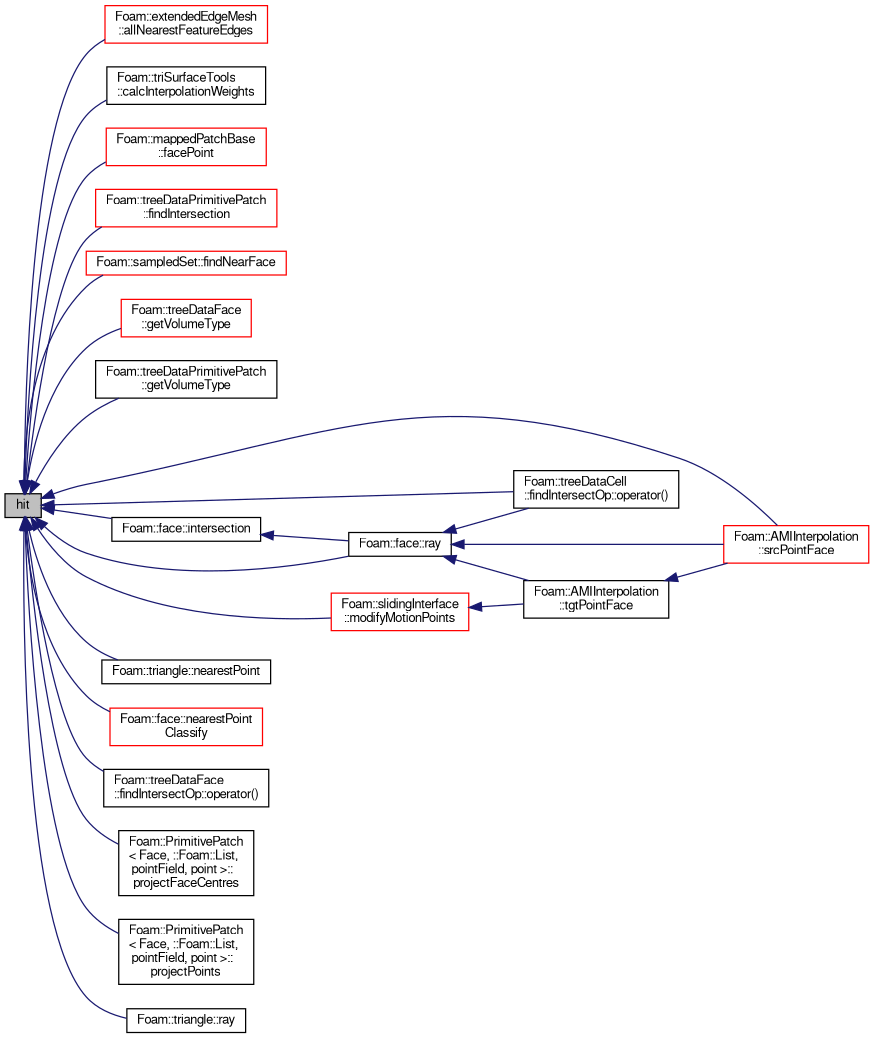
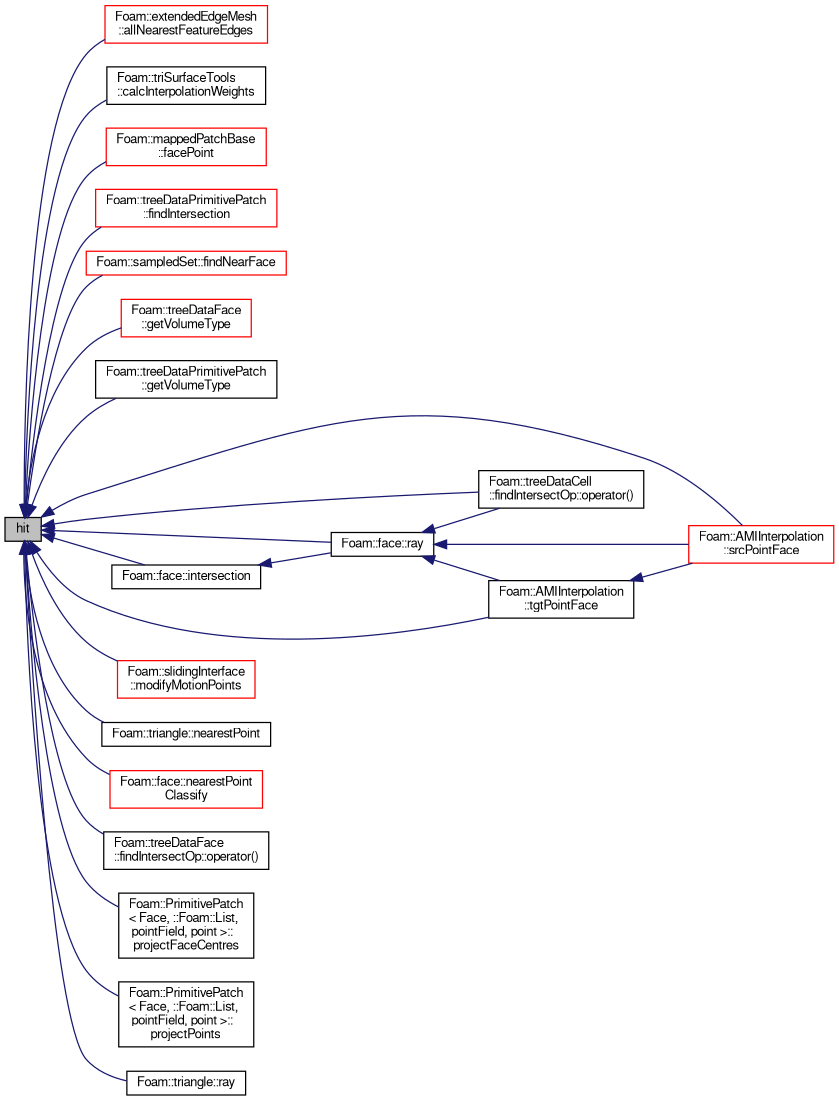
edge "Foam::AMIInterpolation ::tgtPointFace" -> "Foam::slidingInterface ::modifyMotionPoints": now "Foam::AMIInterpolation ::tgtPointFace" -> "hit"
